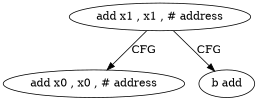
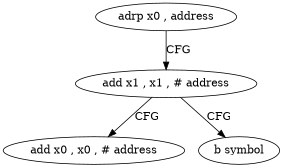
node "adrp x0 , address": added
node "b add": label "b add" -> "b symbol"
